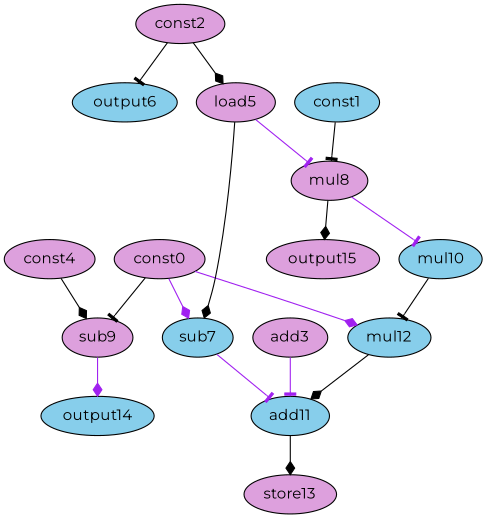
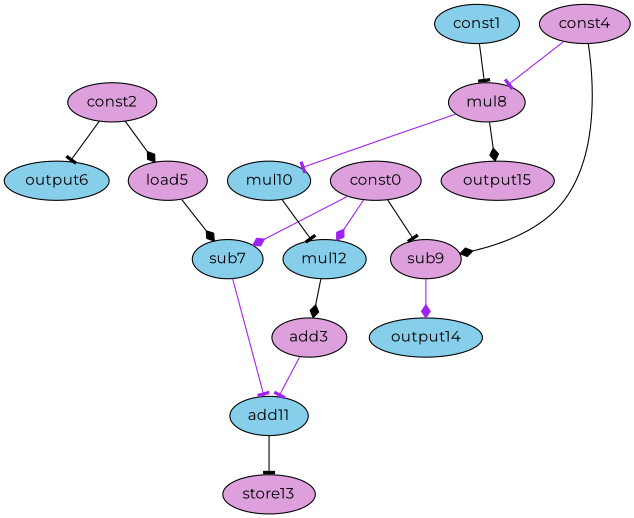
edge "load5" -> "mul8": now "const4" -> "mul8"
edge "mul12" -> "add11": now "mul12" -> "add3"
edge "add11" -> "store13": arrowhead diamond -> tee
